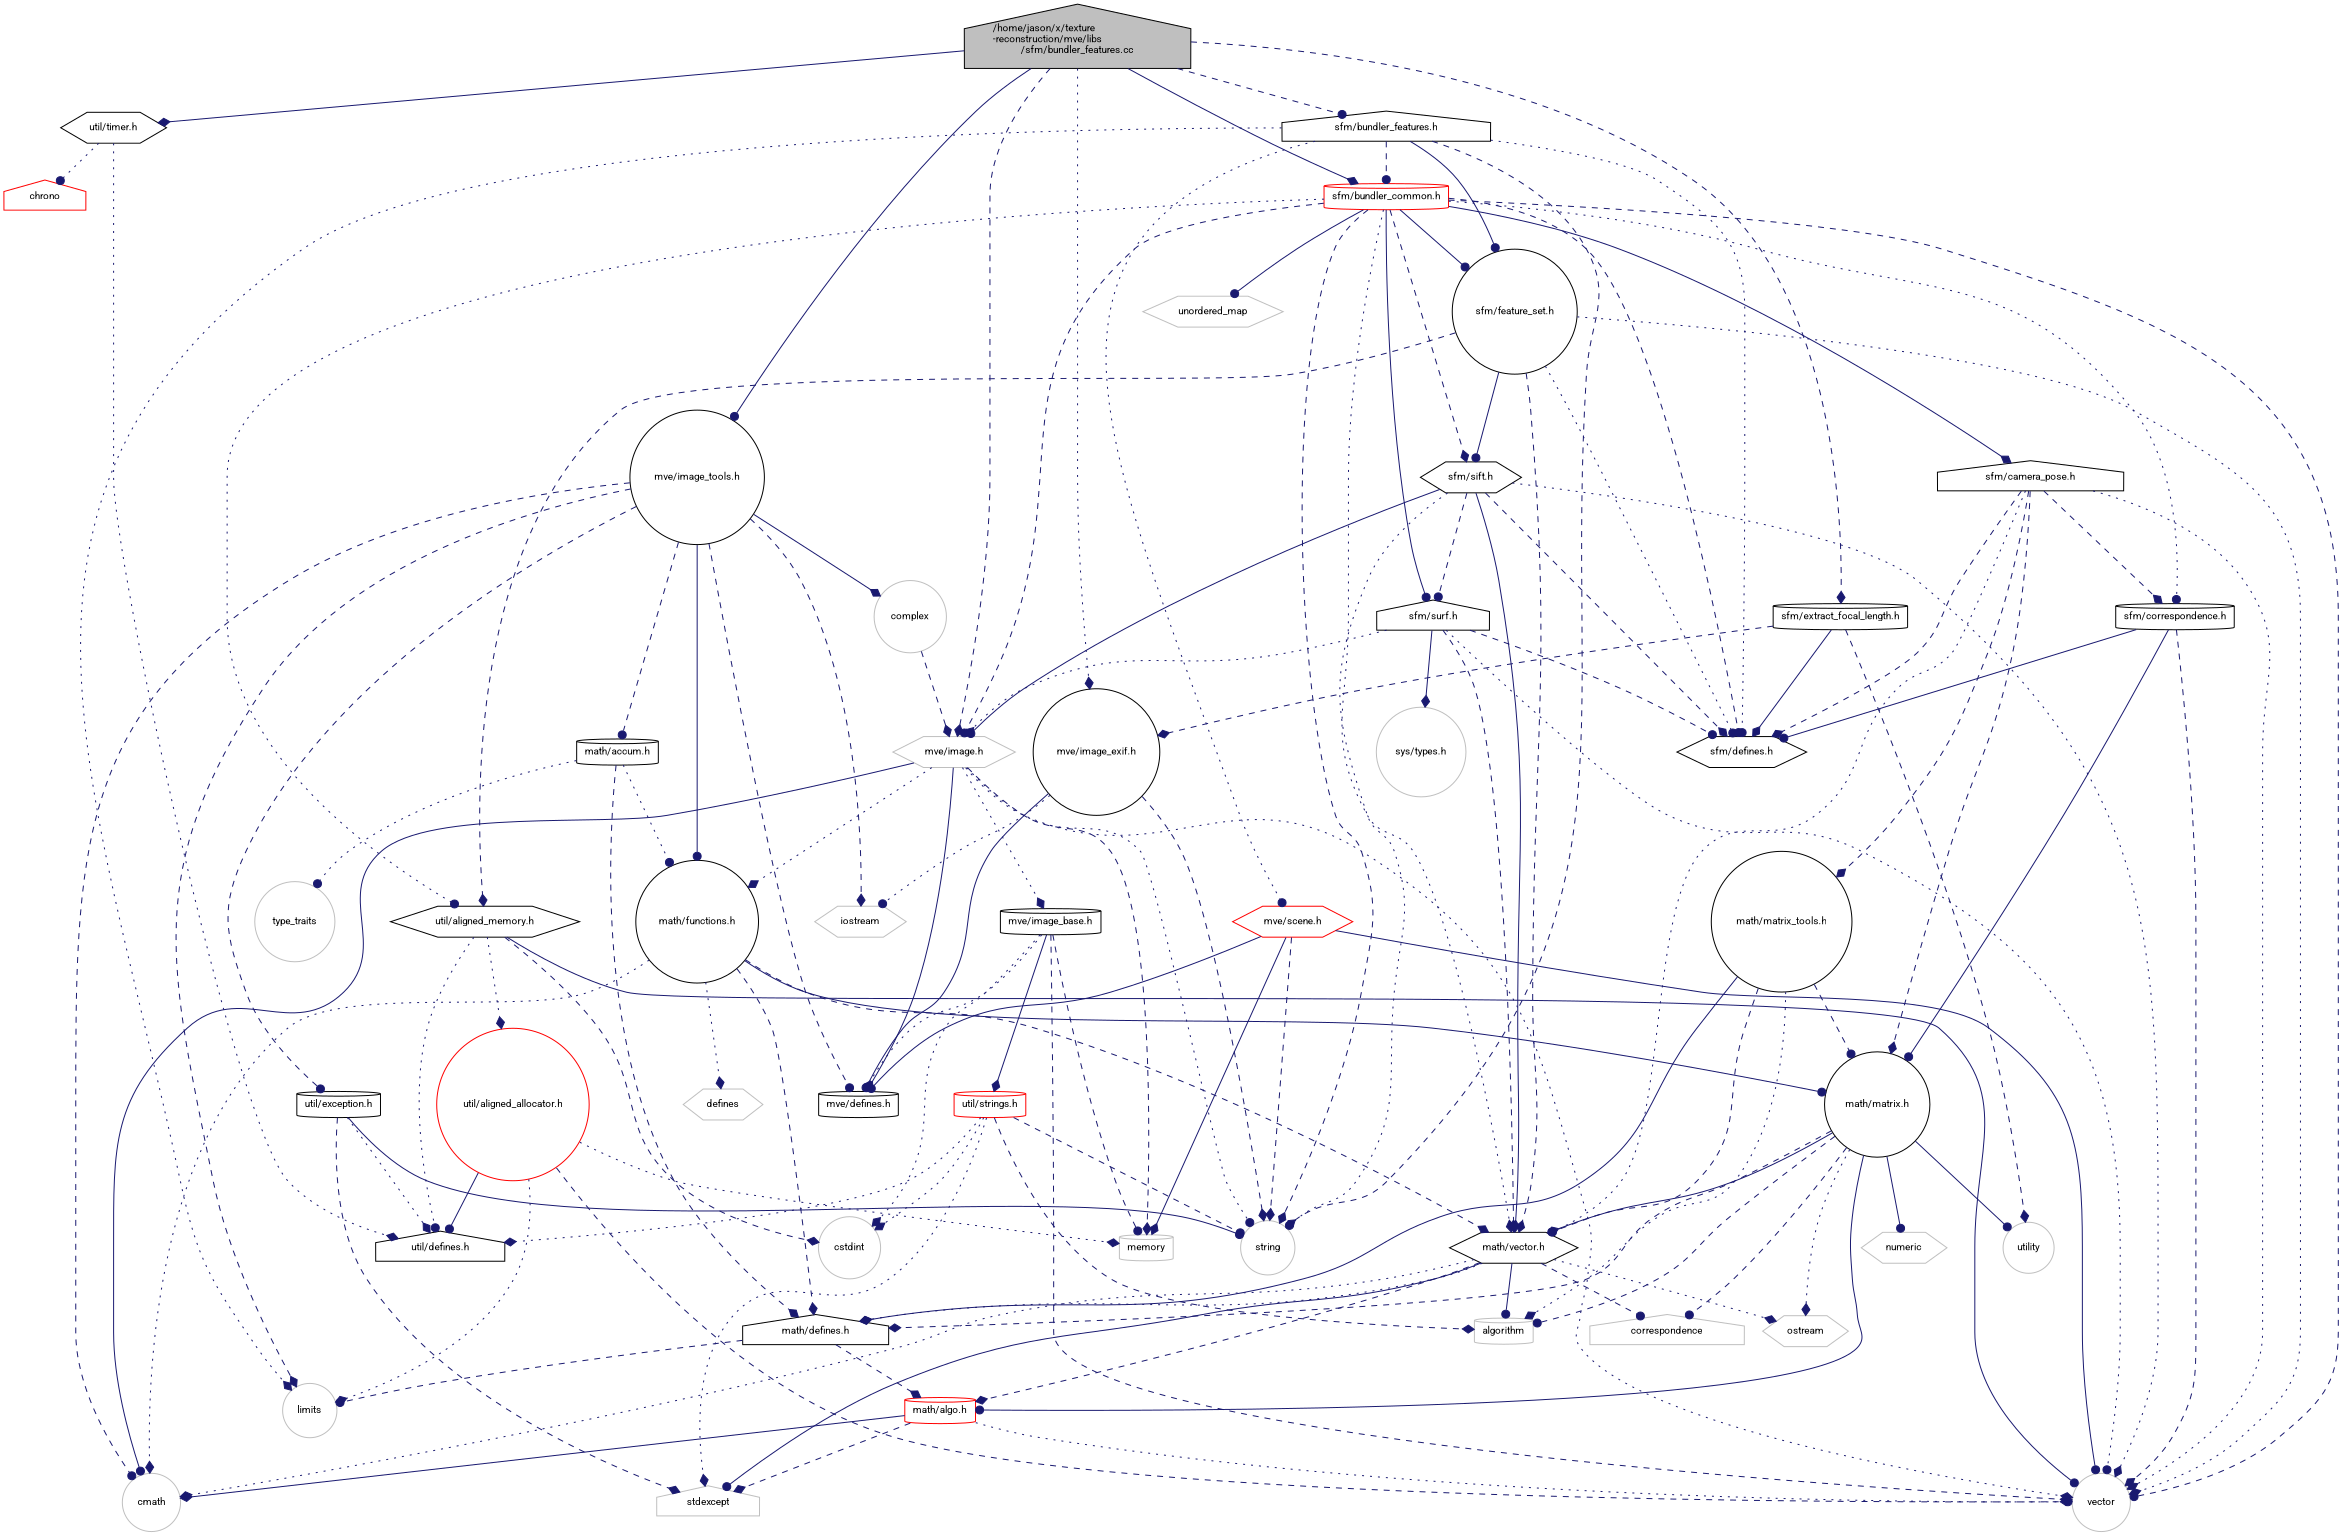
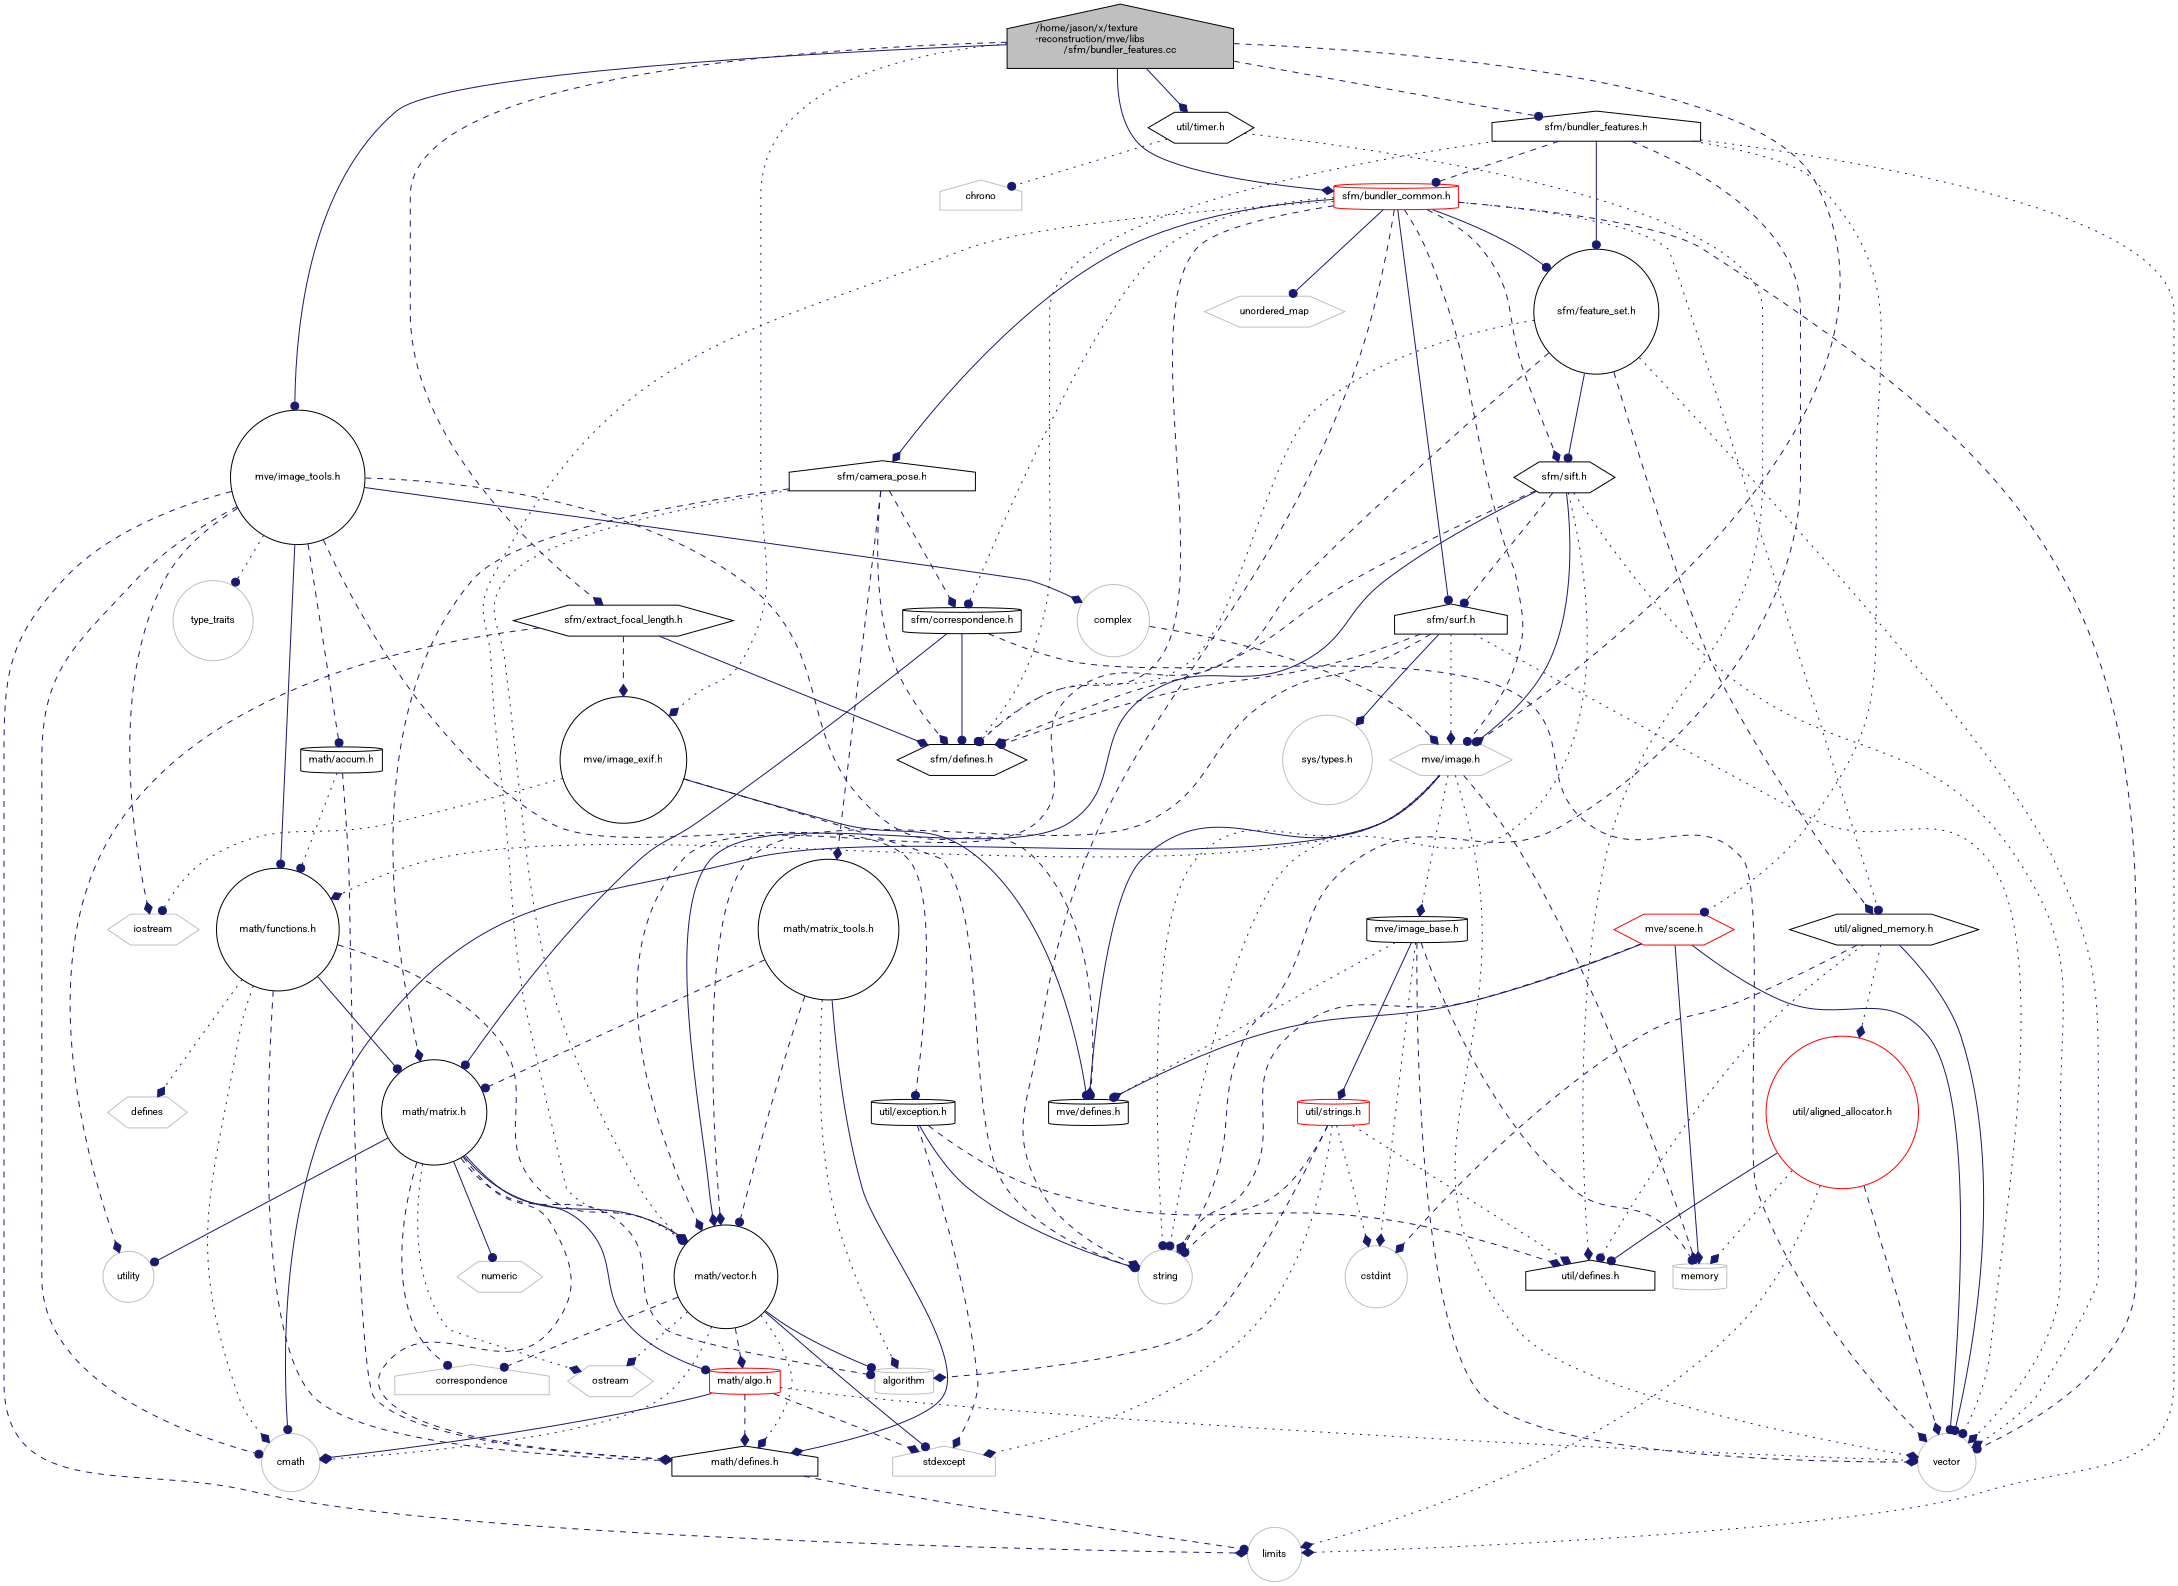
node "chrono": color red -> grey75
node "sfm/extract_focal_length.h": shape cylinder -> hexagon
edge "math/accum.h" -> "type_traits": now "mve/image_tools.h" -> "type_traits"
edge "sfm/camera_pose.h" -> "vector": removed
edge "util/exception.h" -> "util/defines.h": style dotted -> dashed
node "math/vector.h": shape hexagon -> circle
edge "math/defines.h" -> "math/algo.h": reversed
